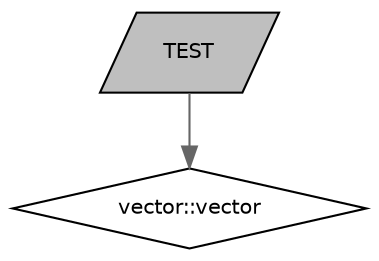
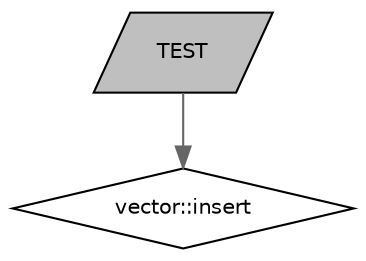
node "vector::vector": label "vector::vector" -> "vector::insert"
